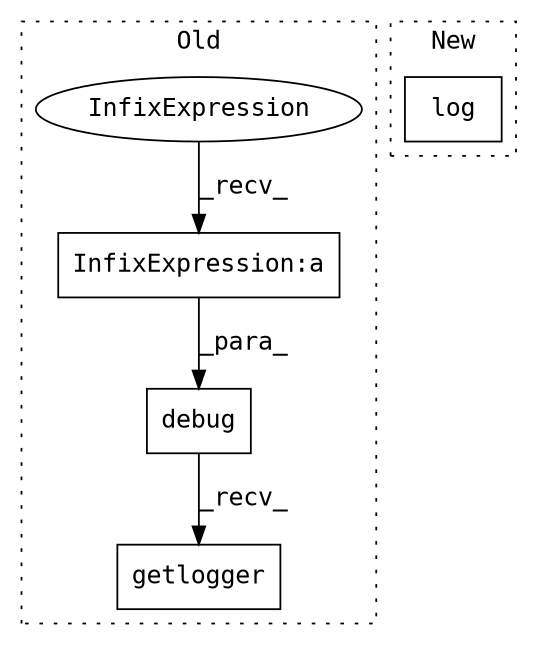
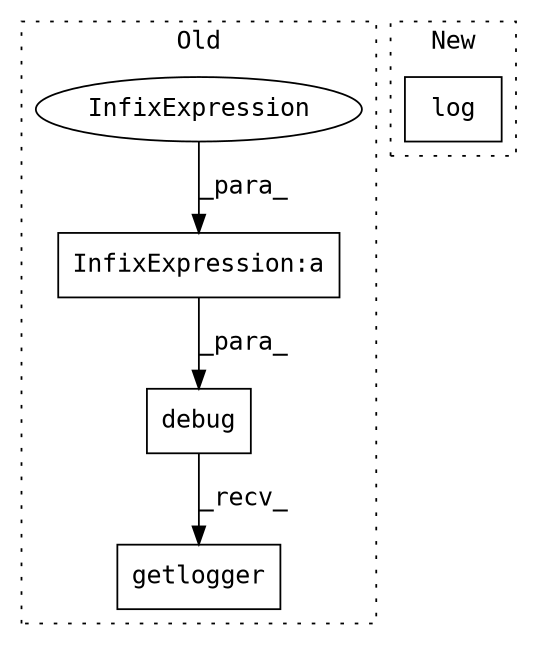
edge "InfixExpression" -> "InfixExpression:a": label "_recv_" -> "_para_"
